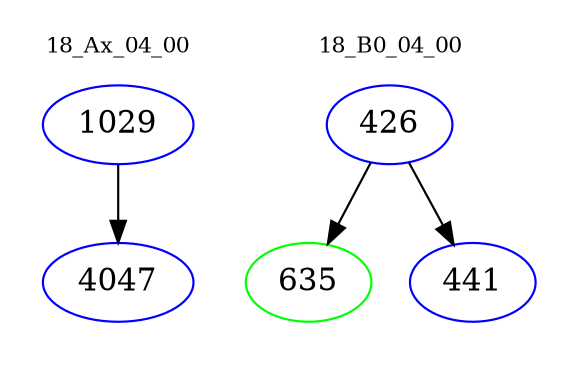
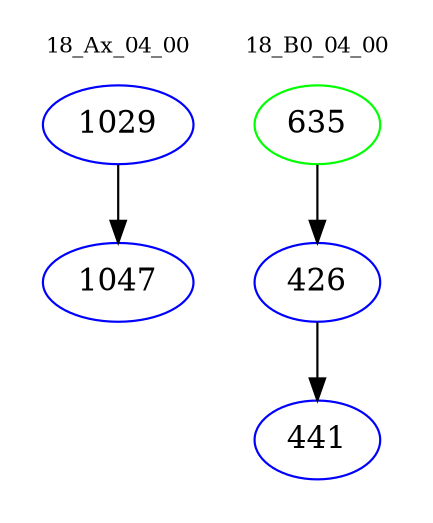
edge "426" -> "635": reversed
node "4047": label "4047" -> "1047"
